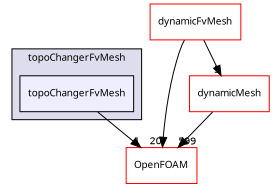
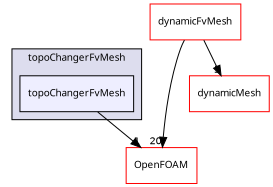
edge "dynamicMesh" -> "OpenFOAM": removed
